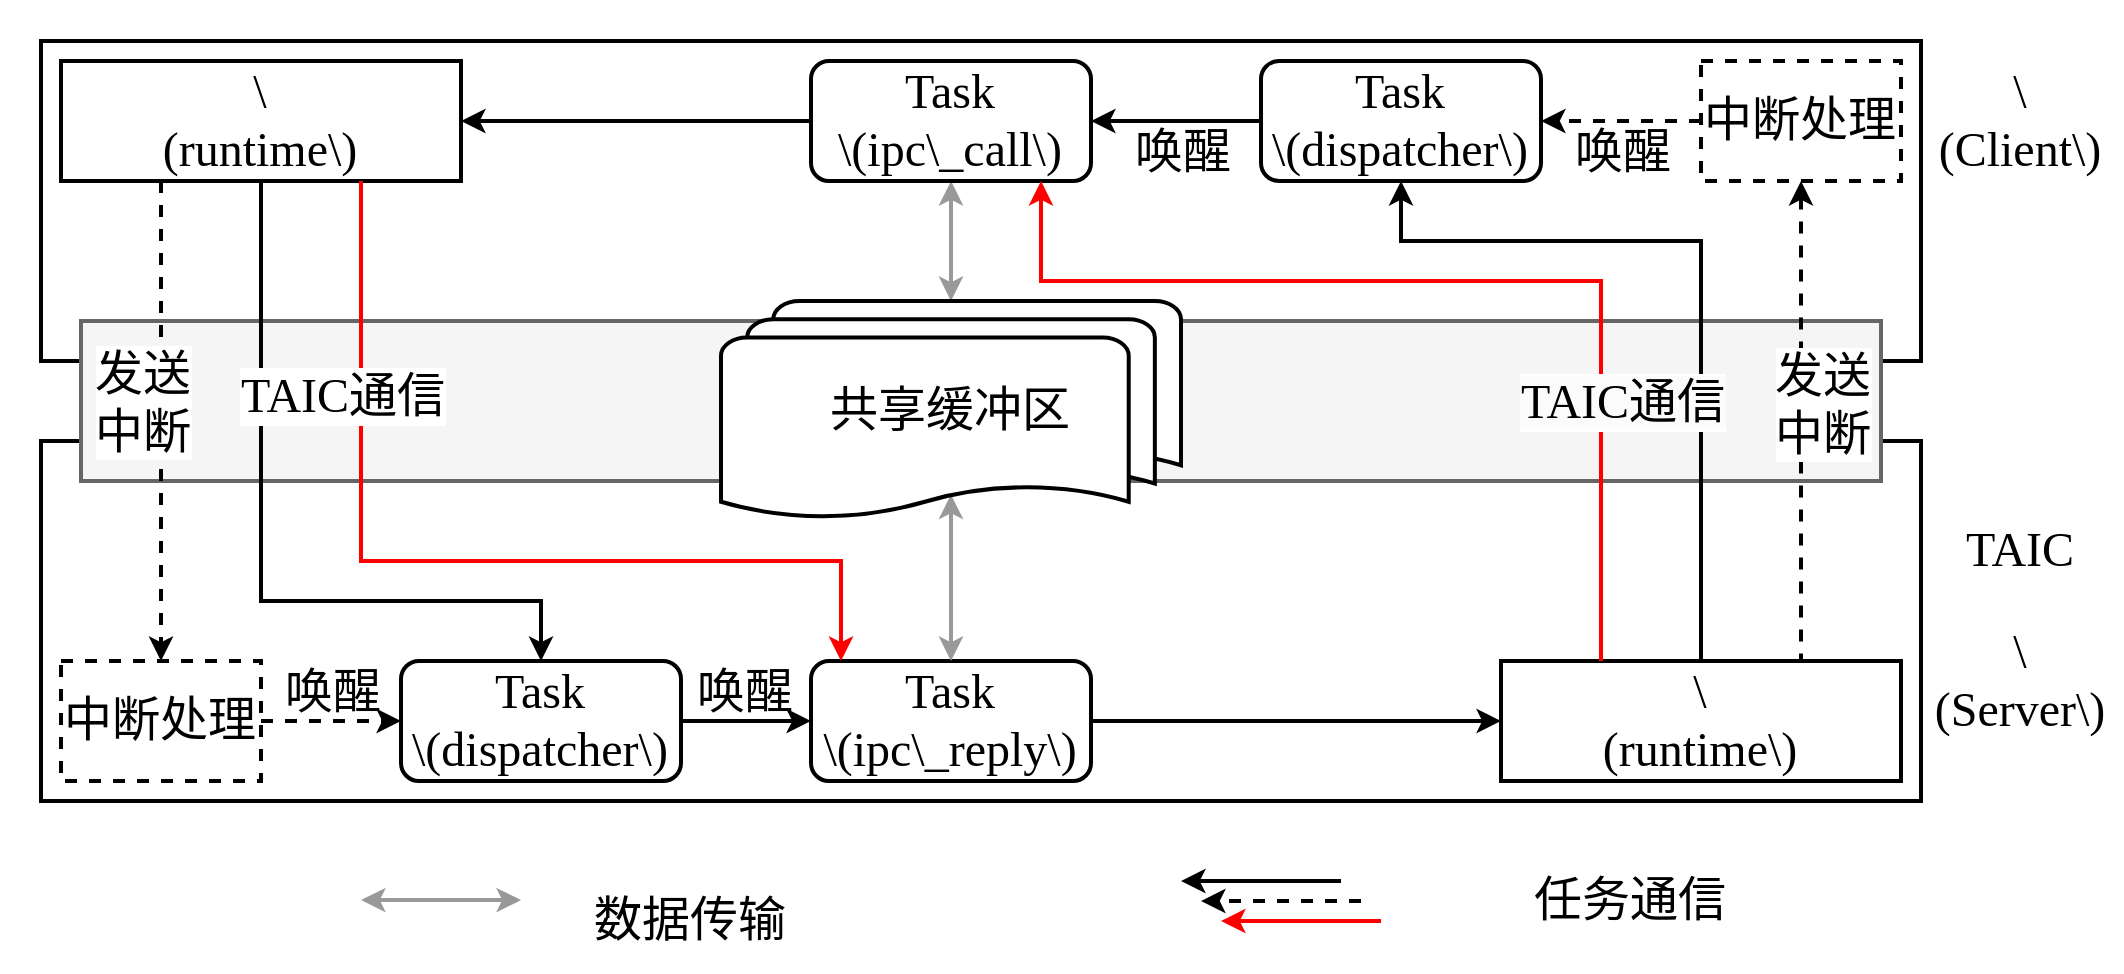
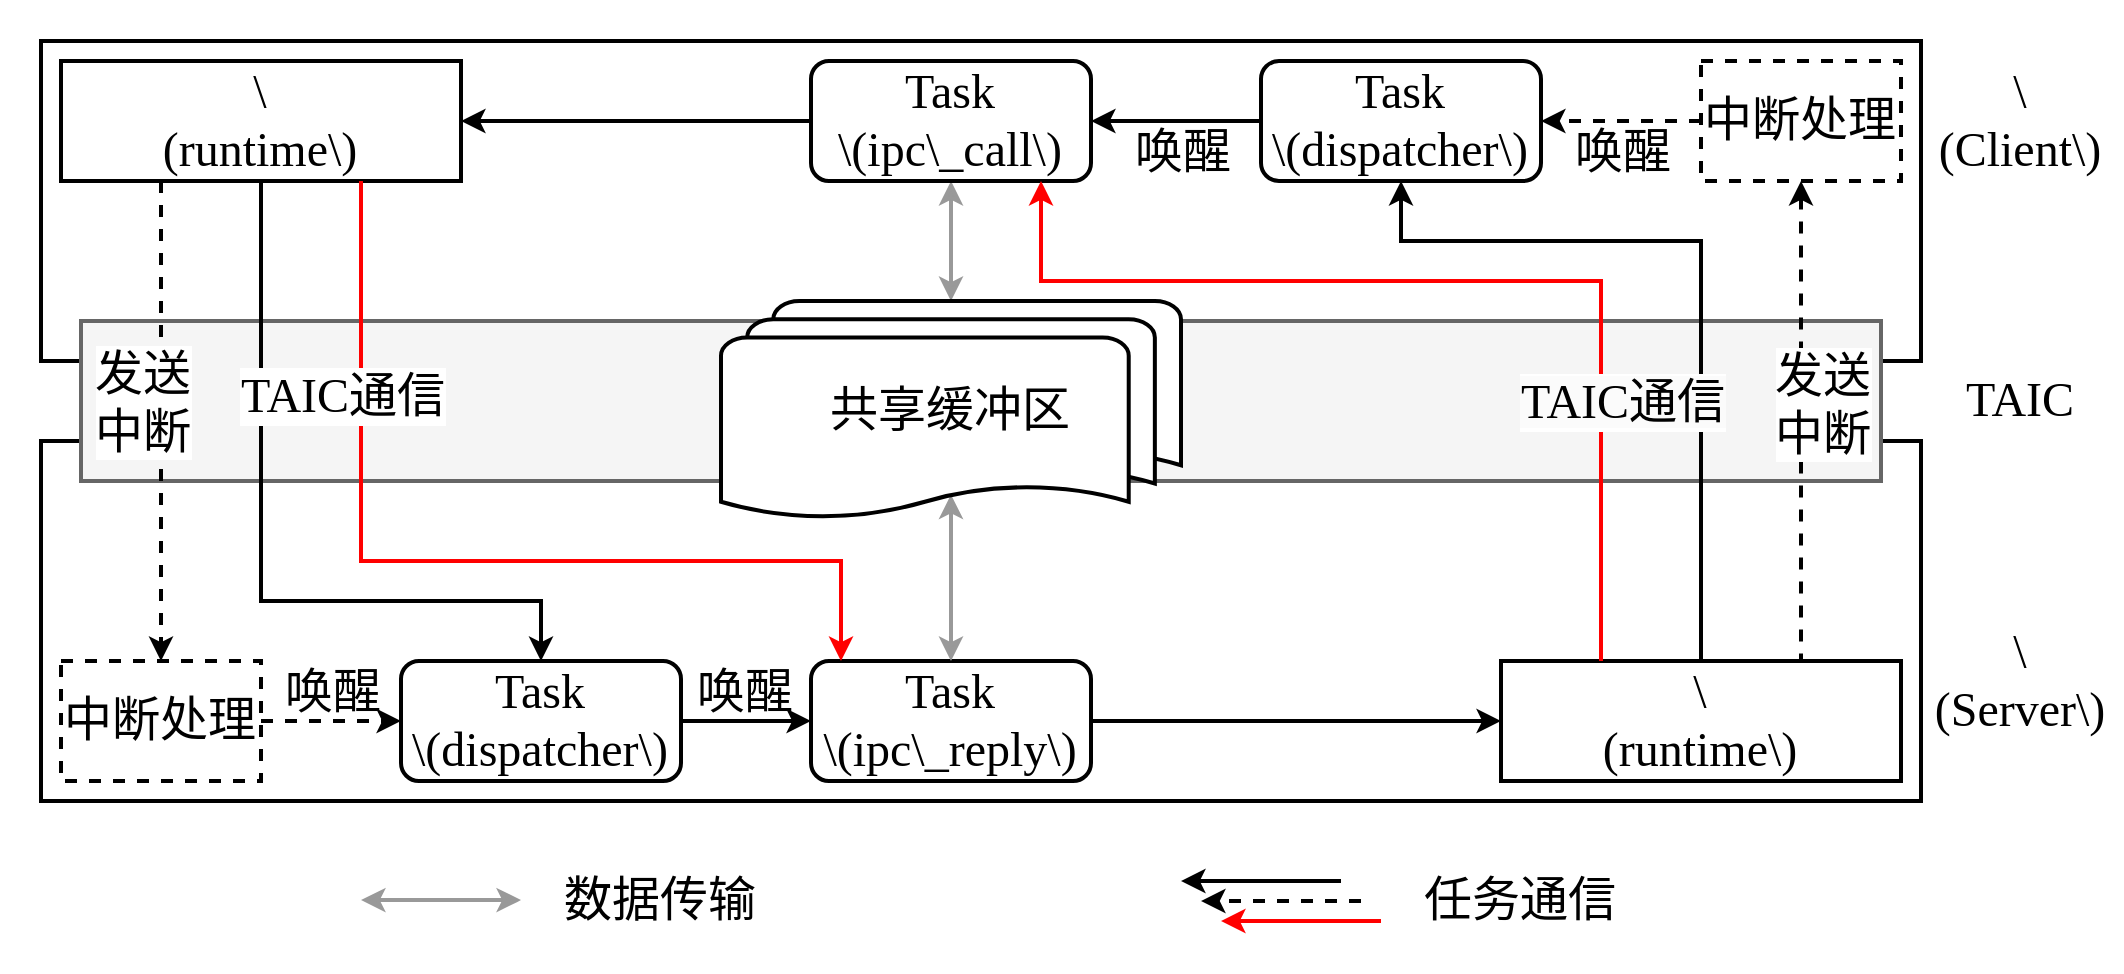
node "TAIC": moved (2021, 551) -> (2021, 401)
node "任务通信": moved (1631, 901) -> (1521, 901)
node "数据传输": moved (691, 921) -> (661, 901)
